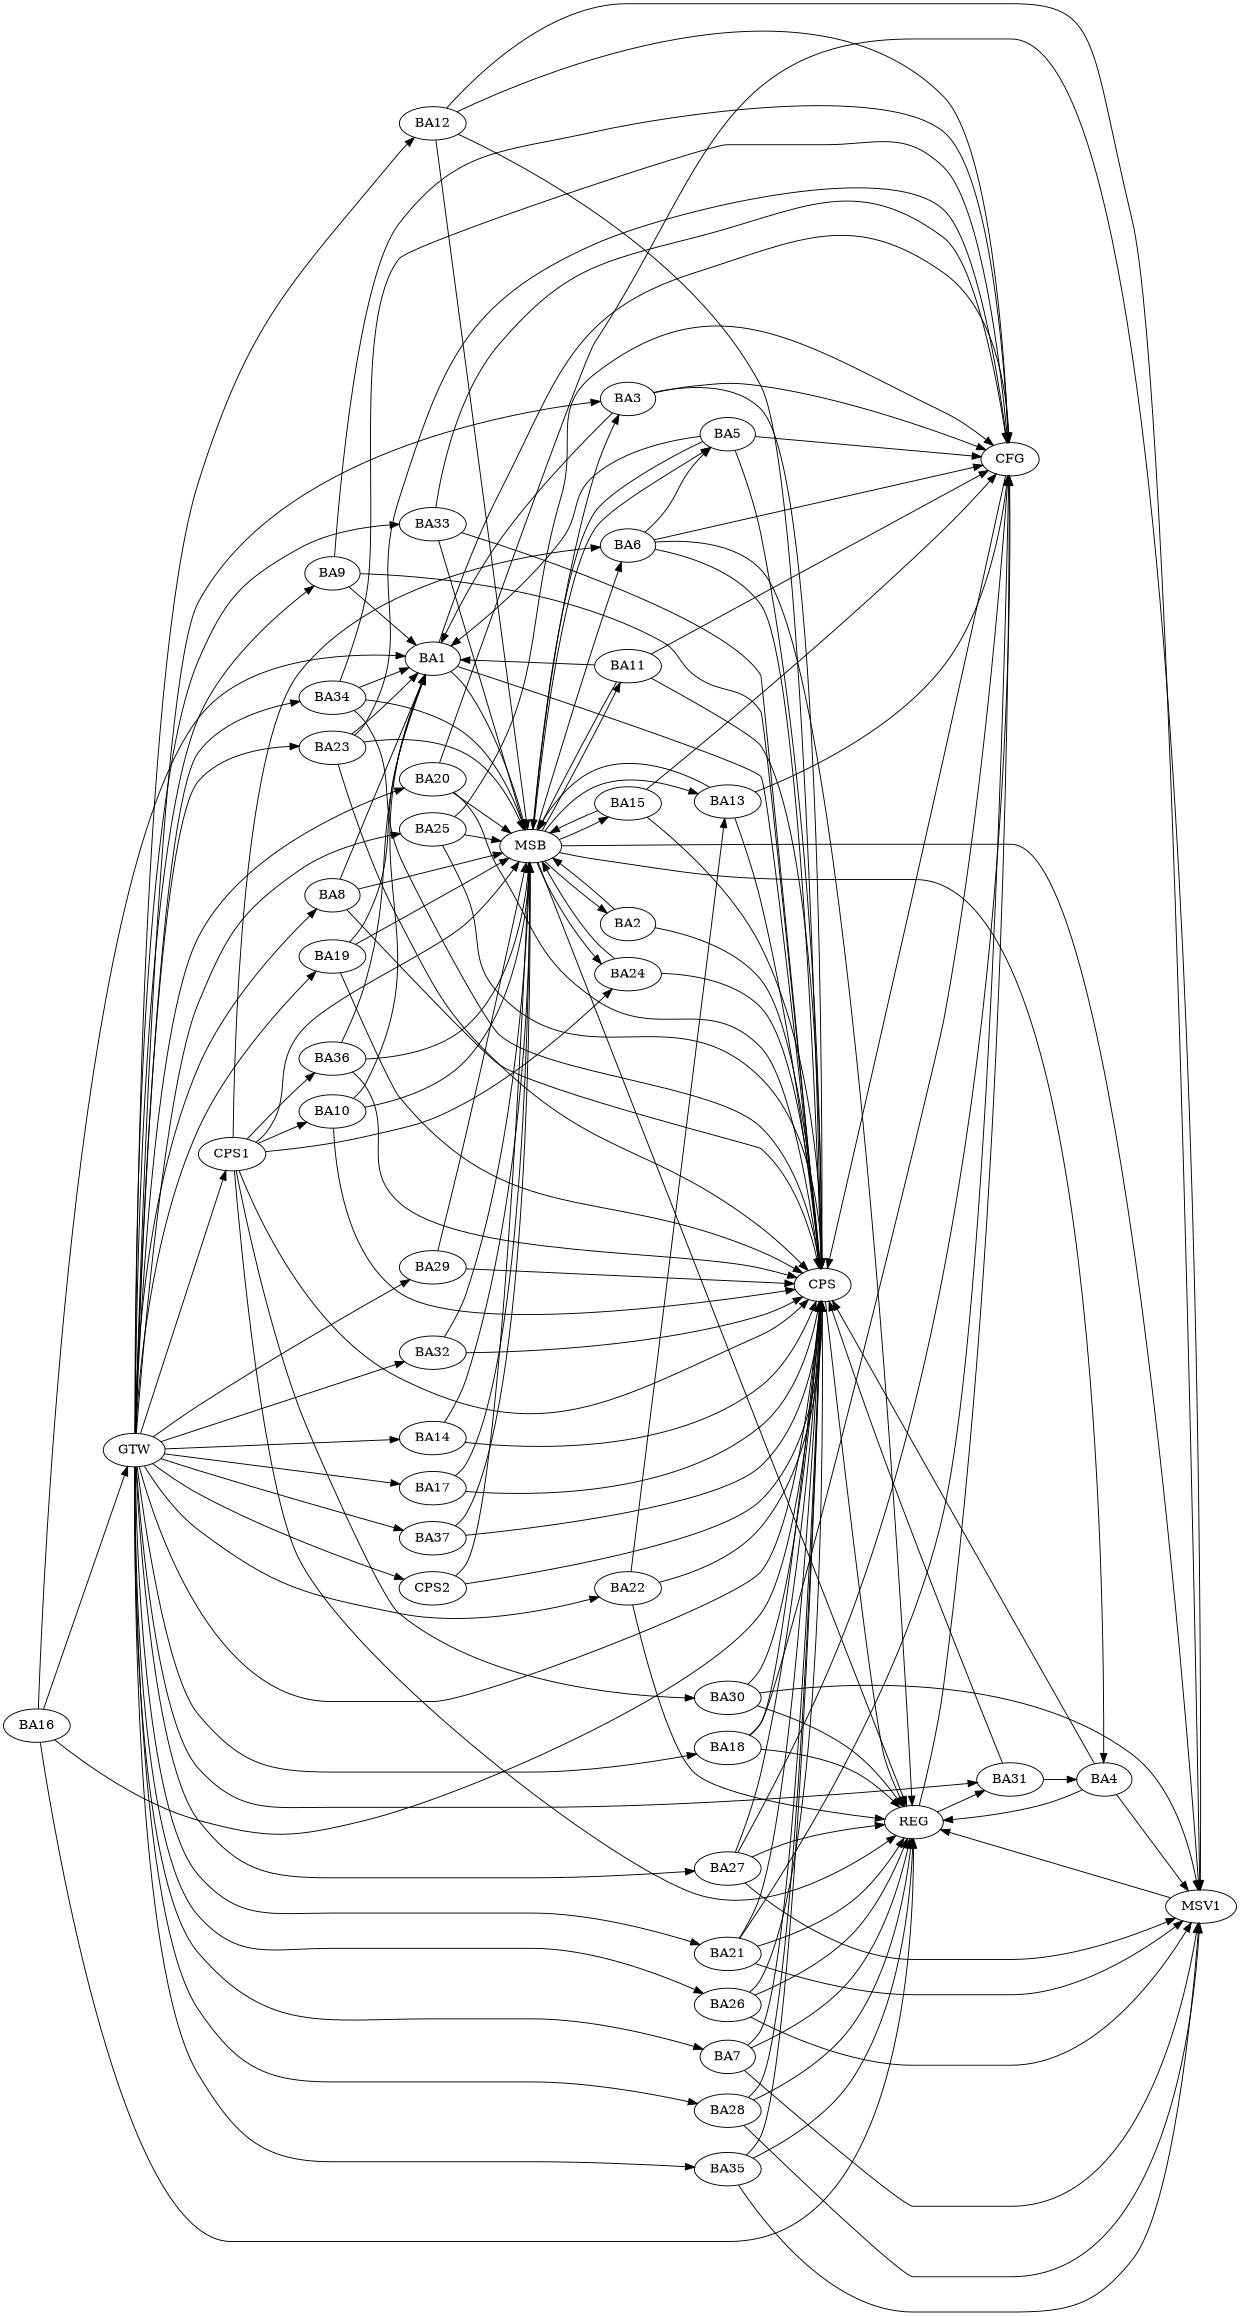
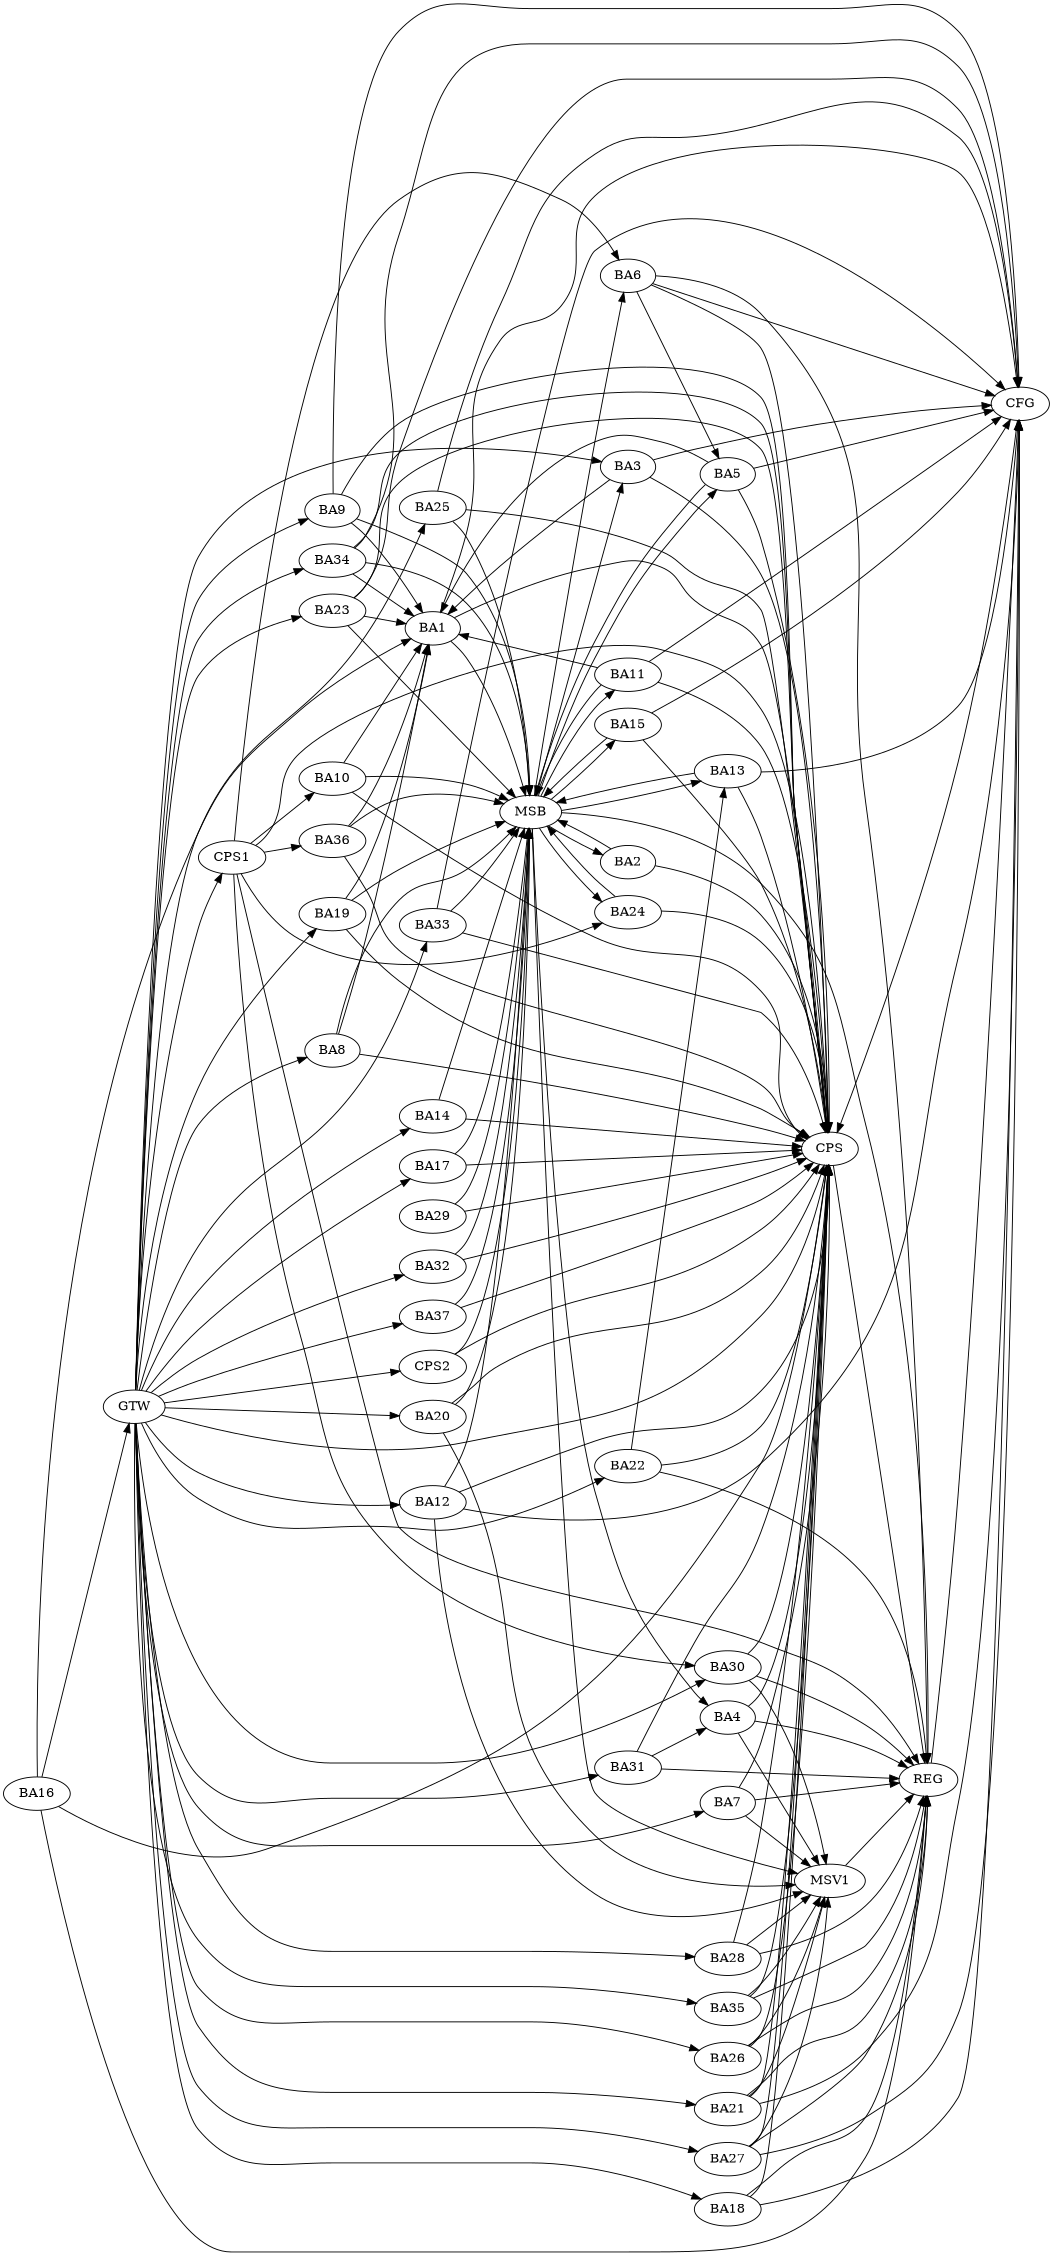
edge "CPS1" -> "MSB": now "BA9" -> "MSB"
edge "GTW" -> "BA29": now "GTW" -> "BA30"
edge "REG" -> "BA31": reversed
